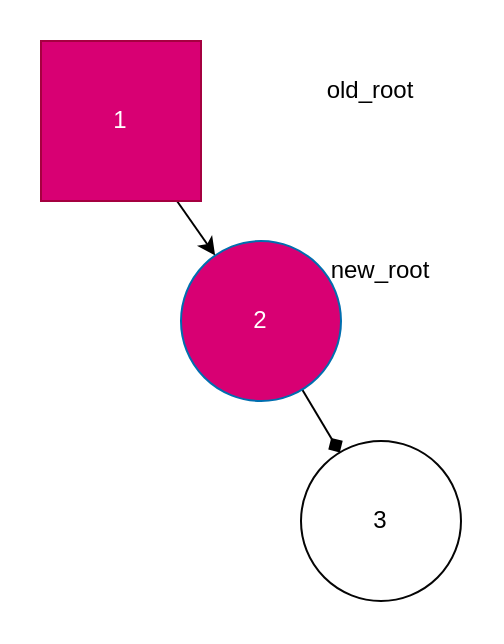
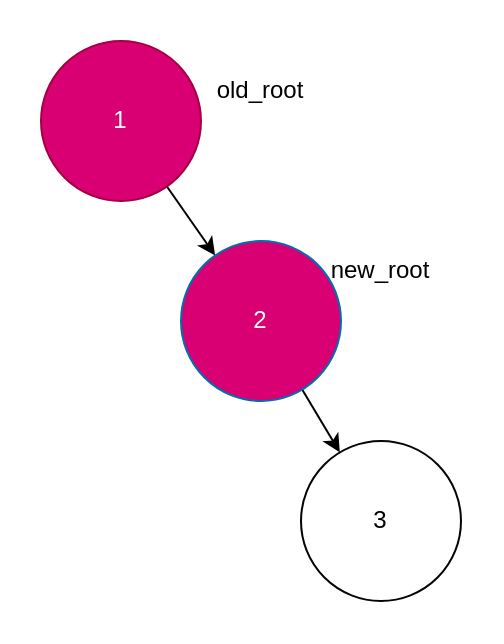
node "old_root": moved (371, 91) -> (261, 91)
node "1": shape rectangle -> ellipse
edge "2" -> "3": arrowhead diamond -> classic
